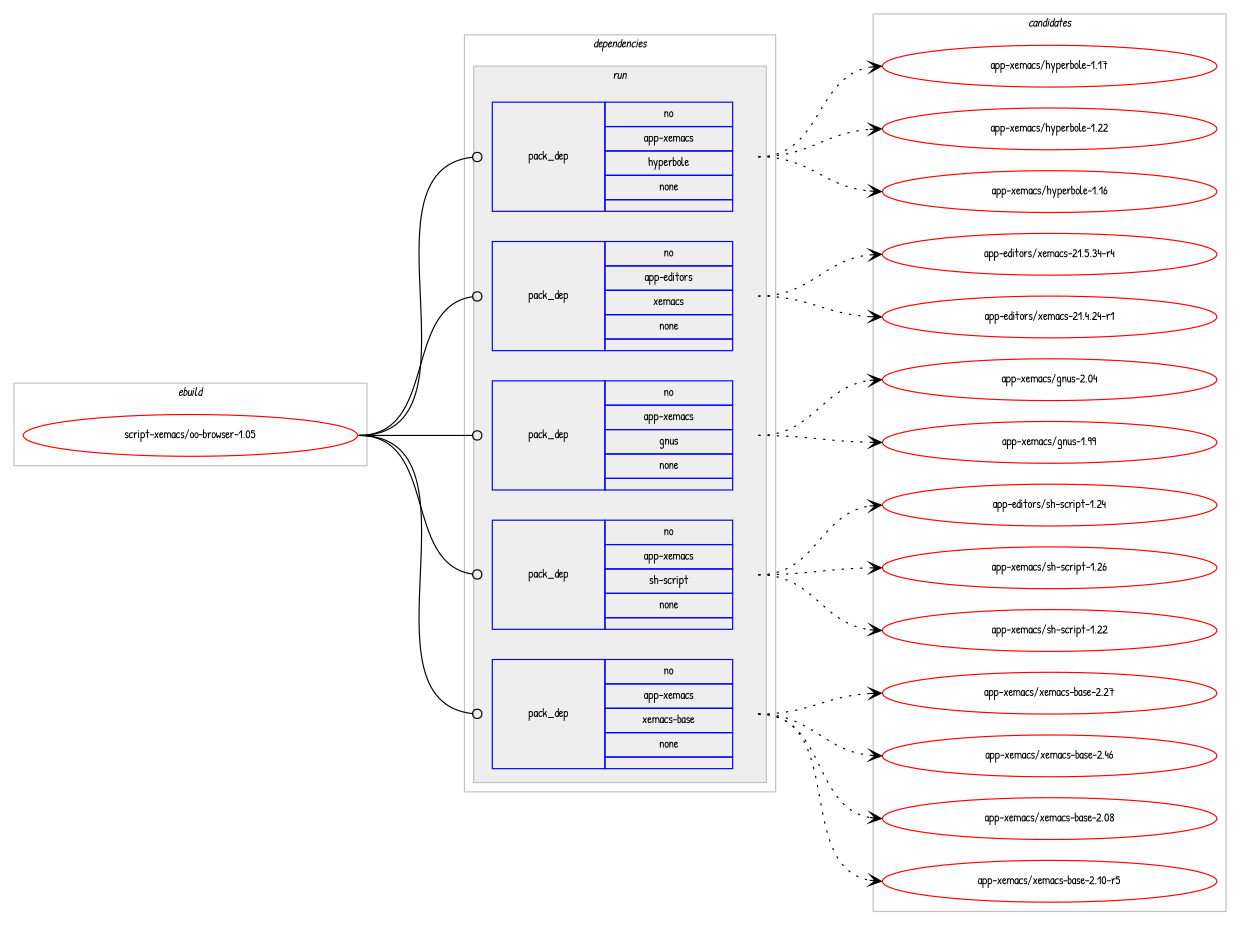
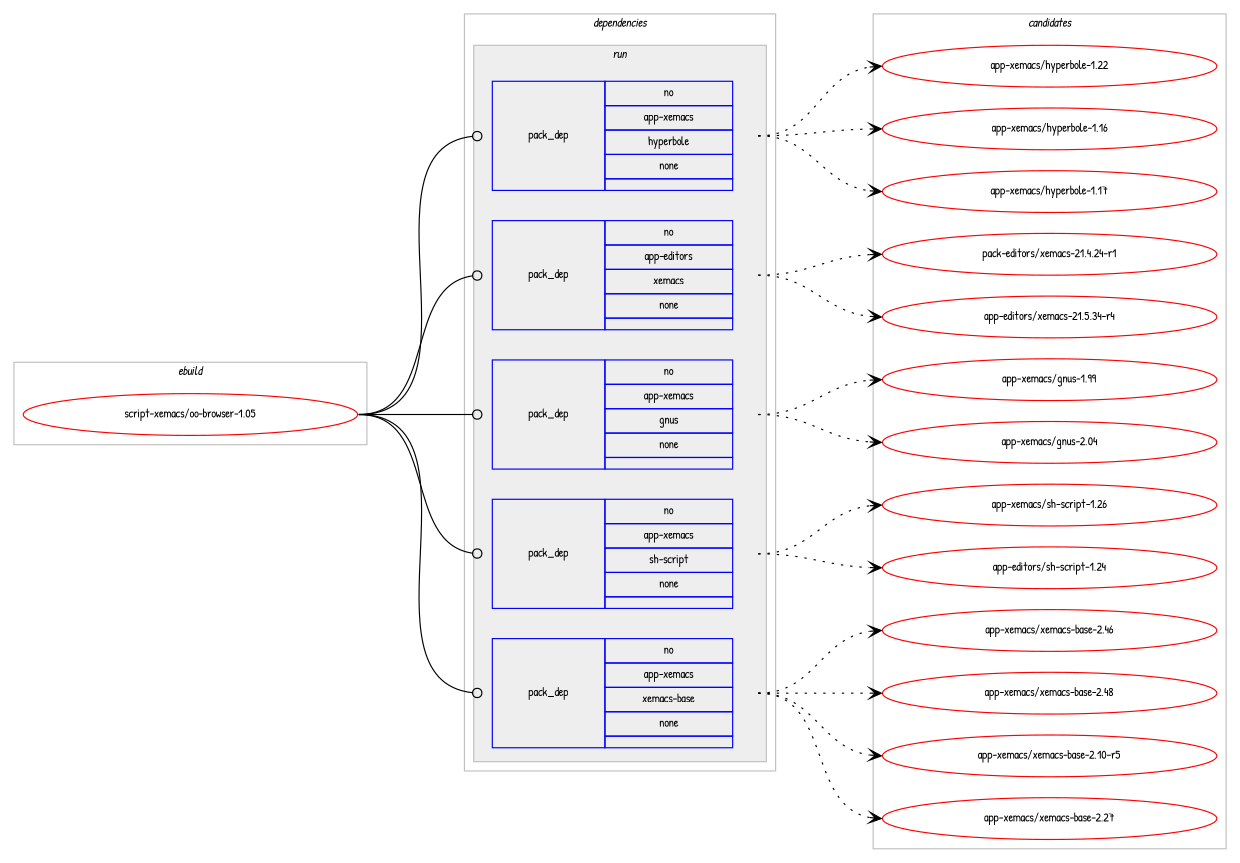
node "app-editors/xemacs-21.4.24-r1": label "app-editors/xemacs-21.4.24-r1" -> "pack-editors/xemacs-21.4.24-r1"
node "app-xemacs/sh-script-1.22": removed
node "app-xemacs/xemacs-base-2.08": label "app-xemacs/xemacs-base-2.08" -> "app-xemacs/xemacs-base-2.48"
